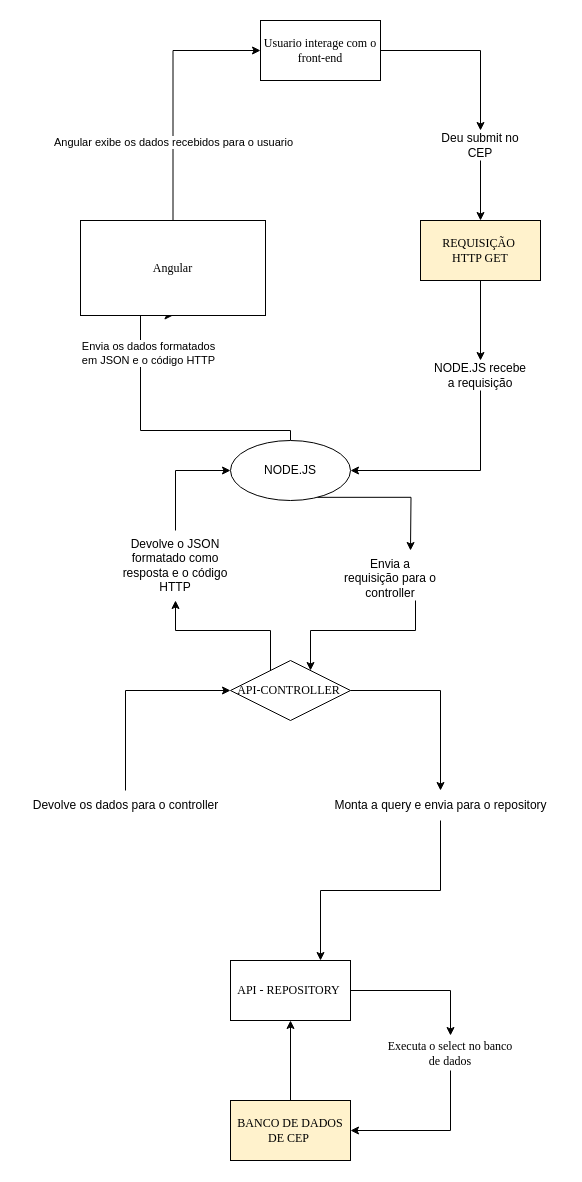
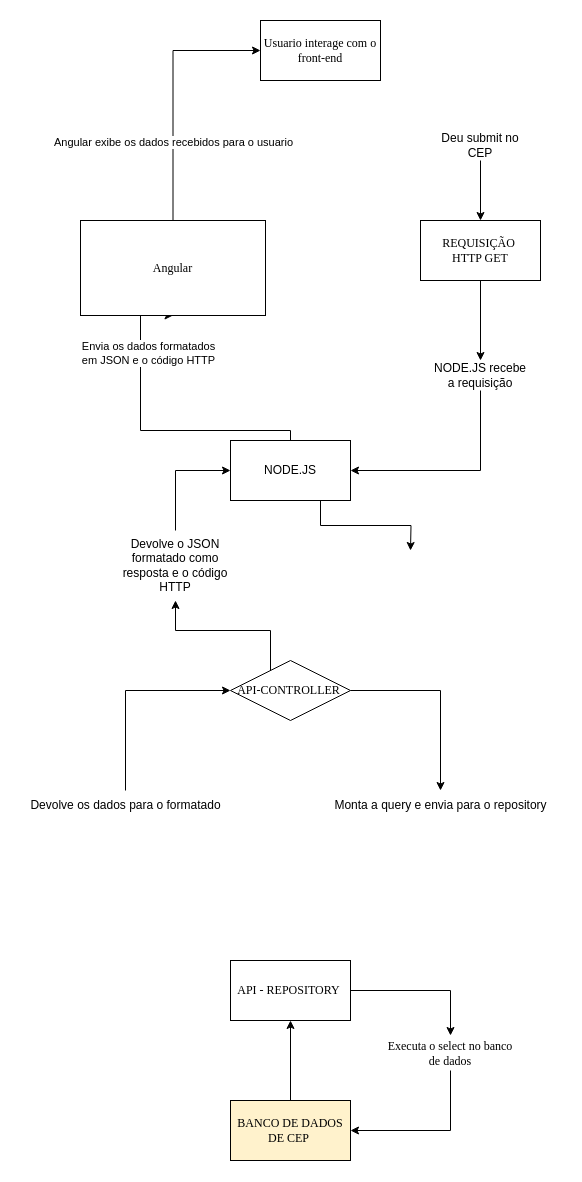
edge "Usuario interage com o front-end" -> "Deu submit no CEP": removed
node "REQUISIÇÃO HTTP GET": fillcolor #fff2cc -> #ffffff
node "NODE.JS": shape ellipse -> rectangle
node "Envia a requisição para o controller": removed
edge "Envia a requisição para o controller" -> "API-CONTROLLER": removed
node "Devolve os dados para o controller": label "Devolve os dados para o controller" -> "Devolve os dados para o formatado"
edge "Monta a query e envia para o repository" -> "API - REPOSITORY": removed
